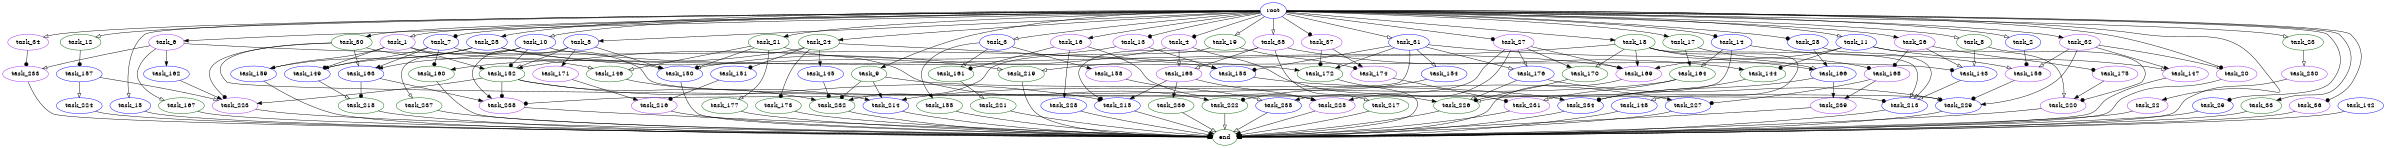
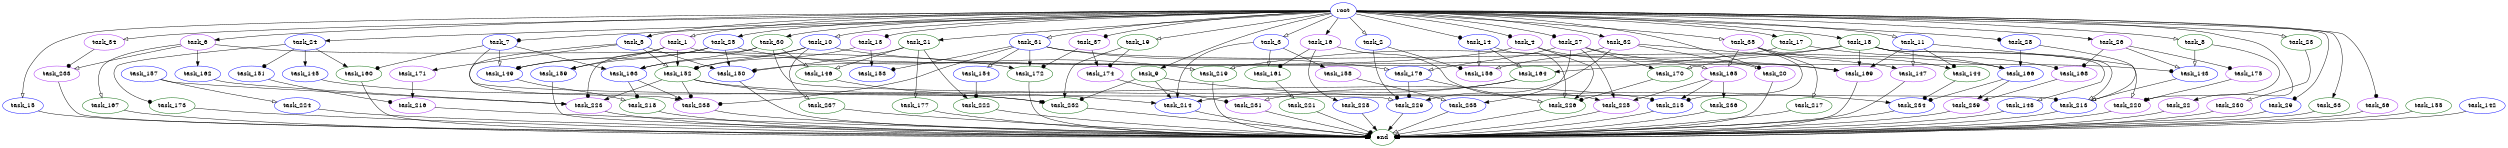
node "task_12": removed
node "task_24": color darkgreen -> blue
edge "task_24" -> "task_153": removed
edge "task_3" -> "task_155": now "task_3" -> "task_214"
edge "task_156" -> "task_229": now "task_2" -> "task_229"
node "task_227": removed
